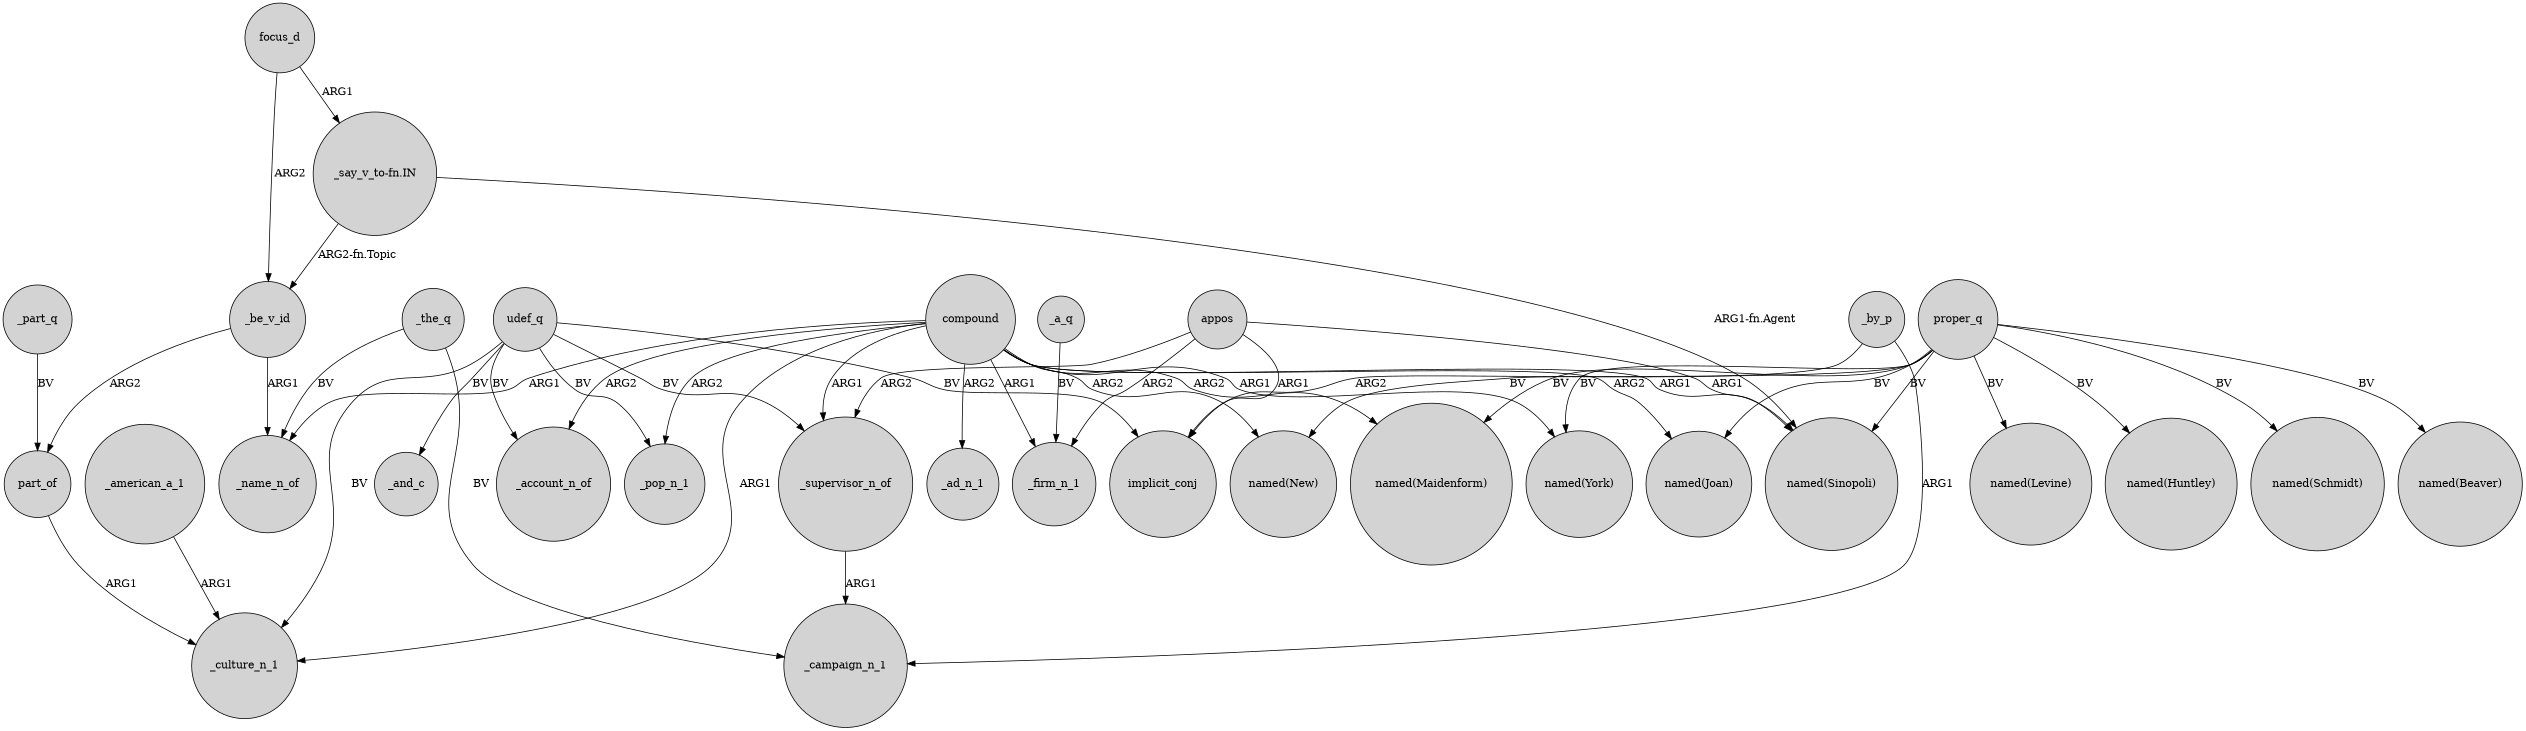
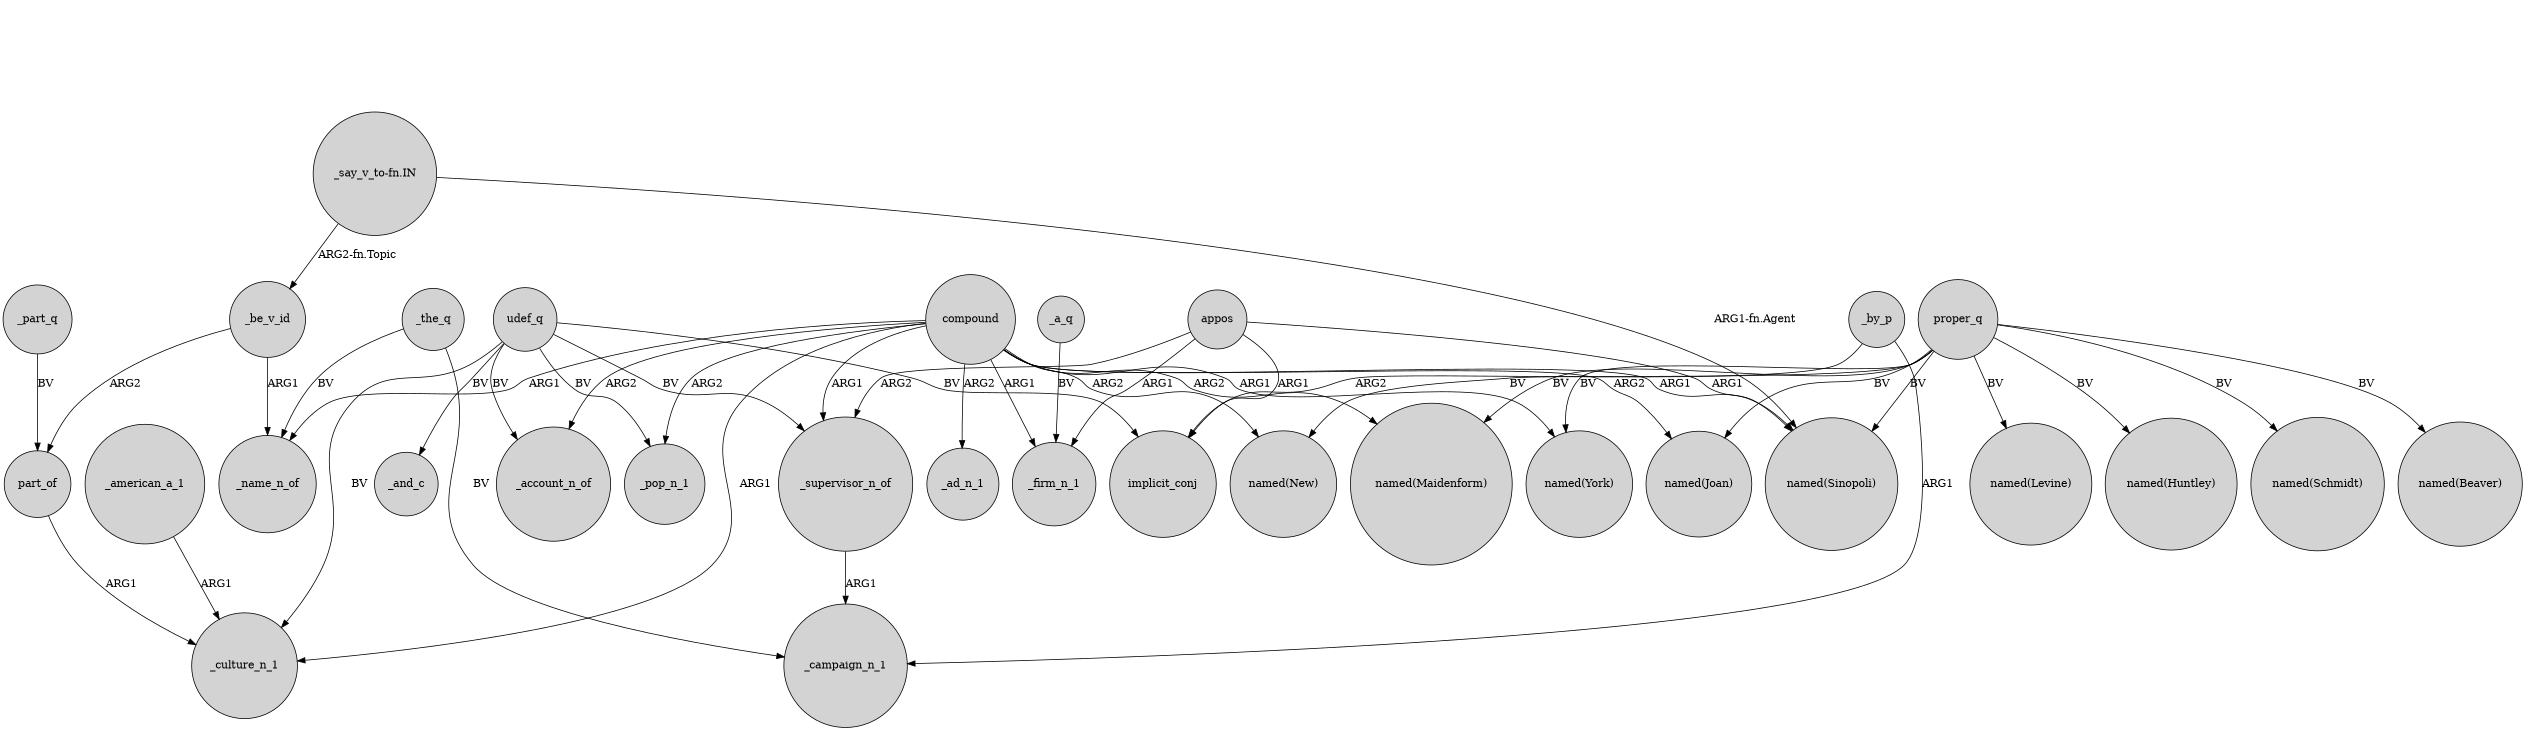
node "focus_d": removed
edge "appos" -> "_firm_n_1": label "ARG2" -> "ARG1"
